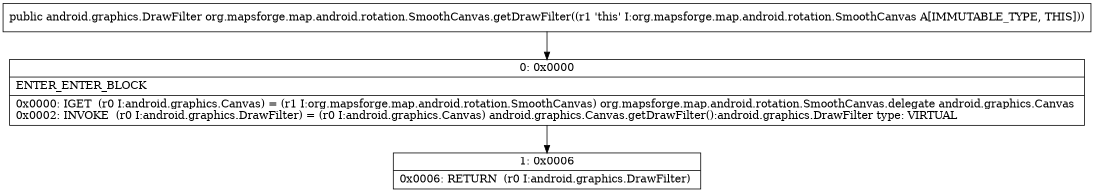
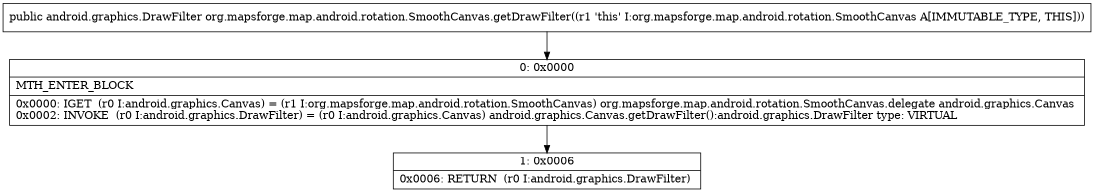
node "0: 0x0000": text "ENTER_ENTER_BLOCK" -> "MTH_ENTER_BLOCK"
